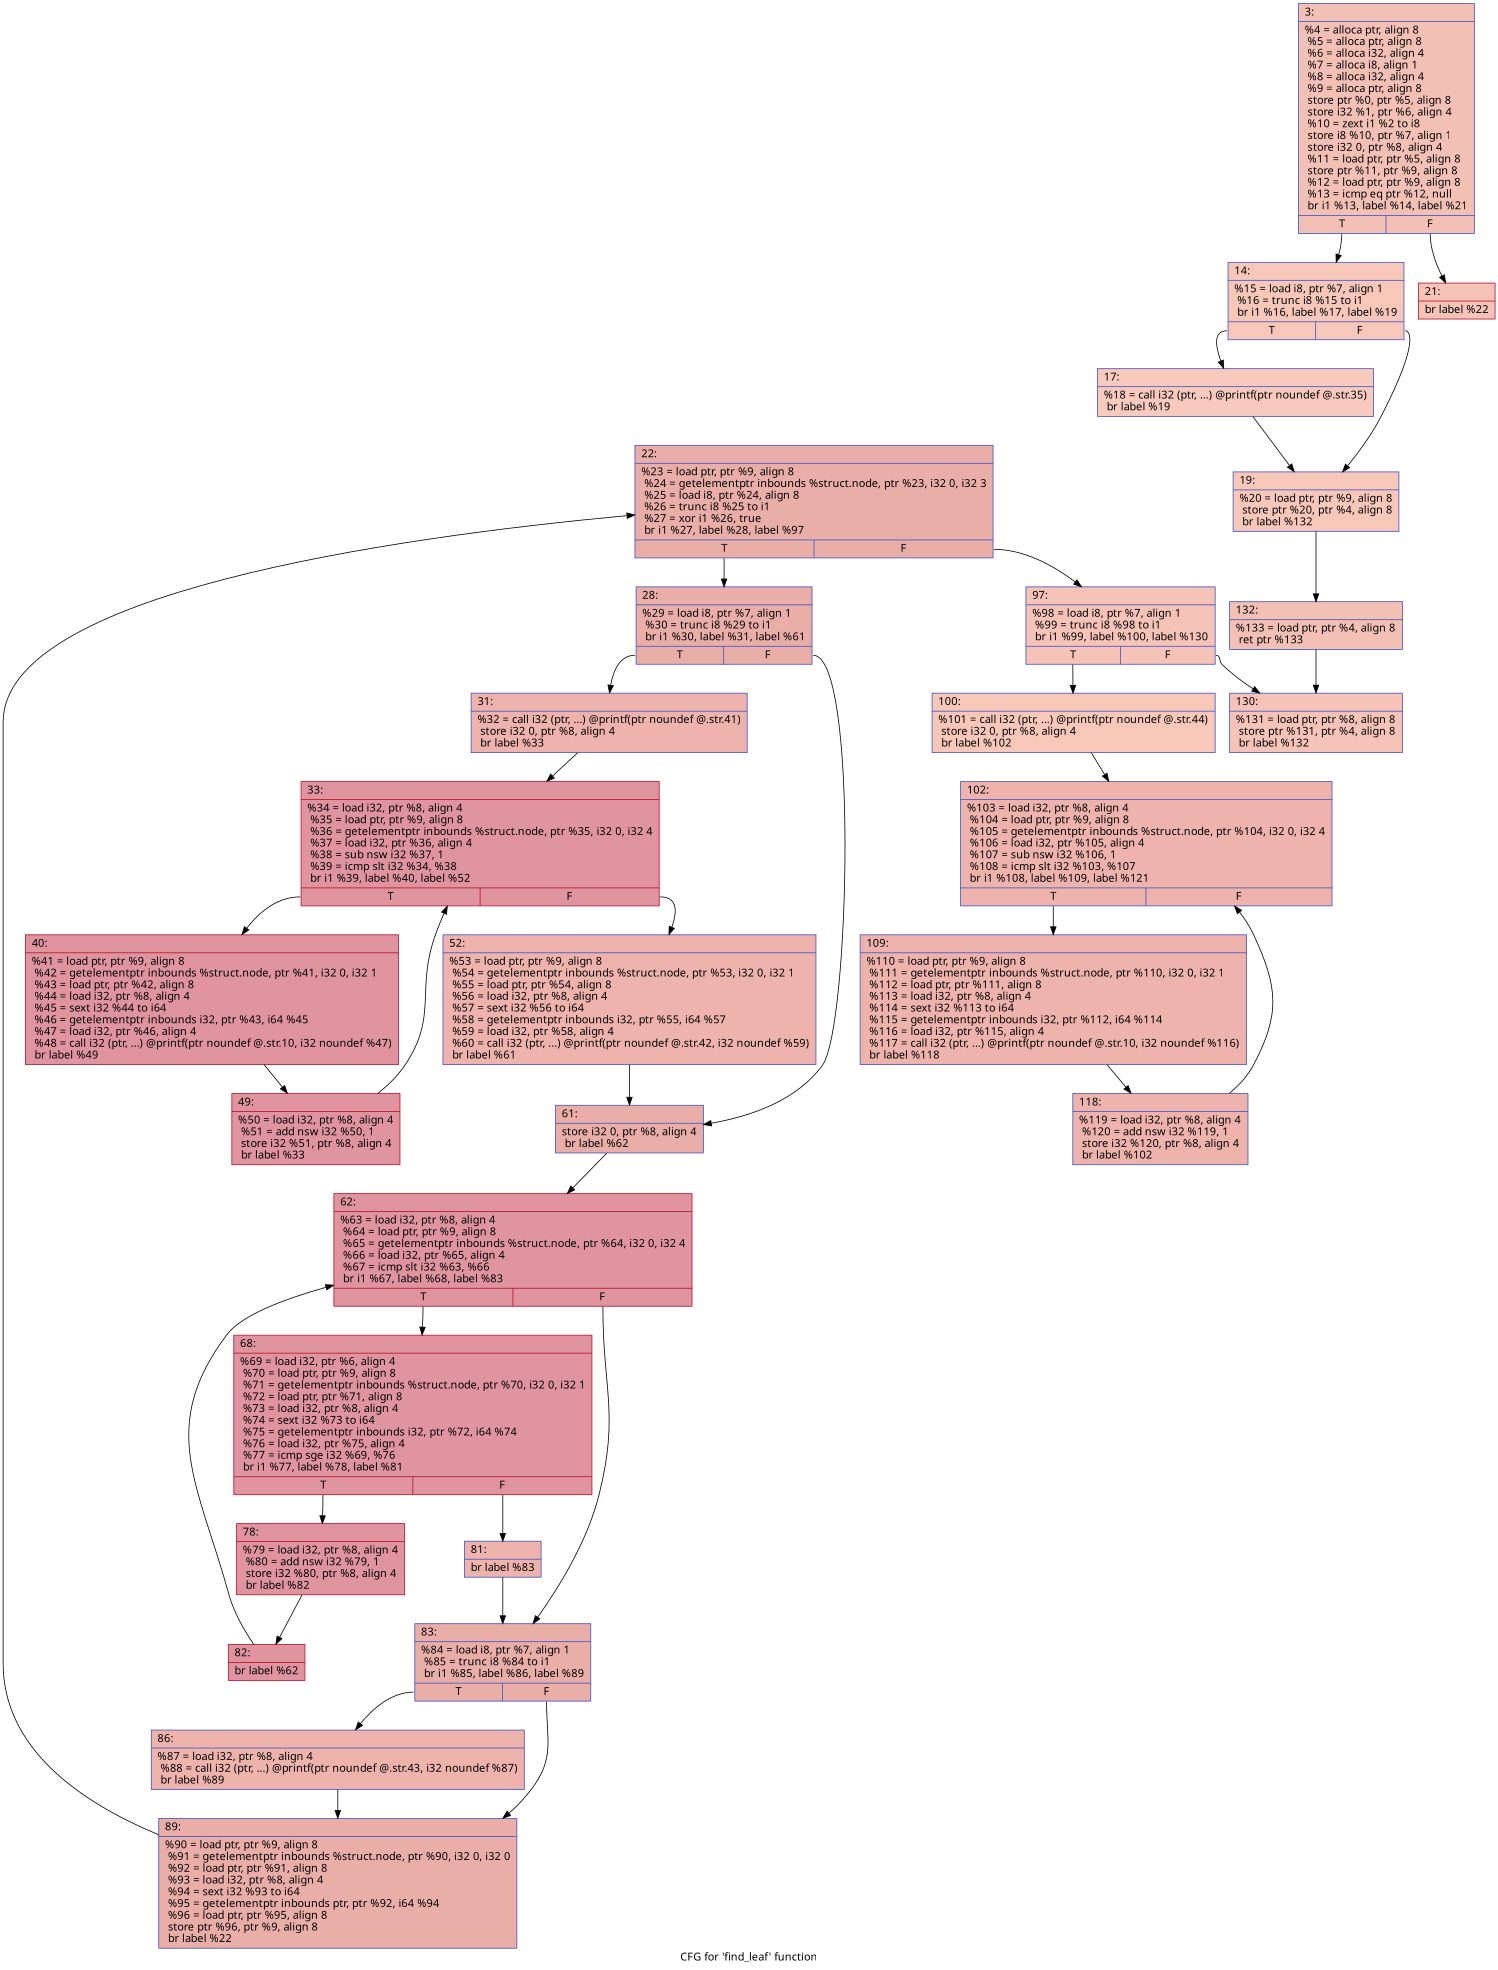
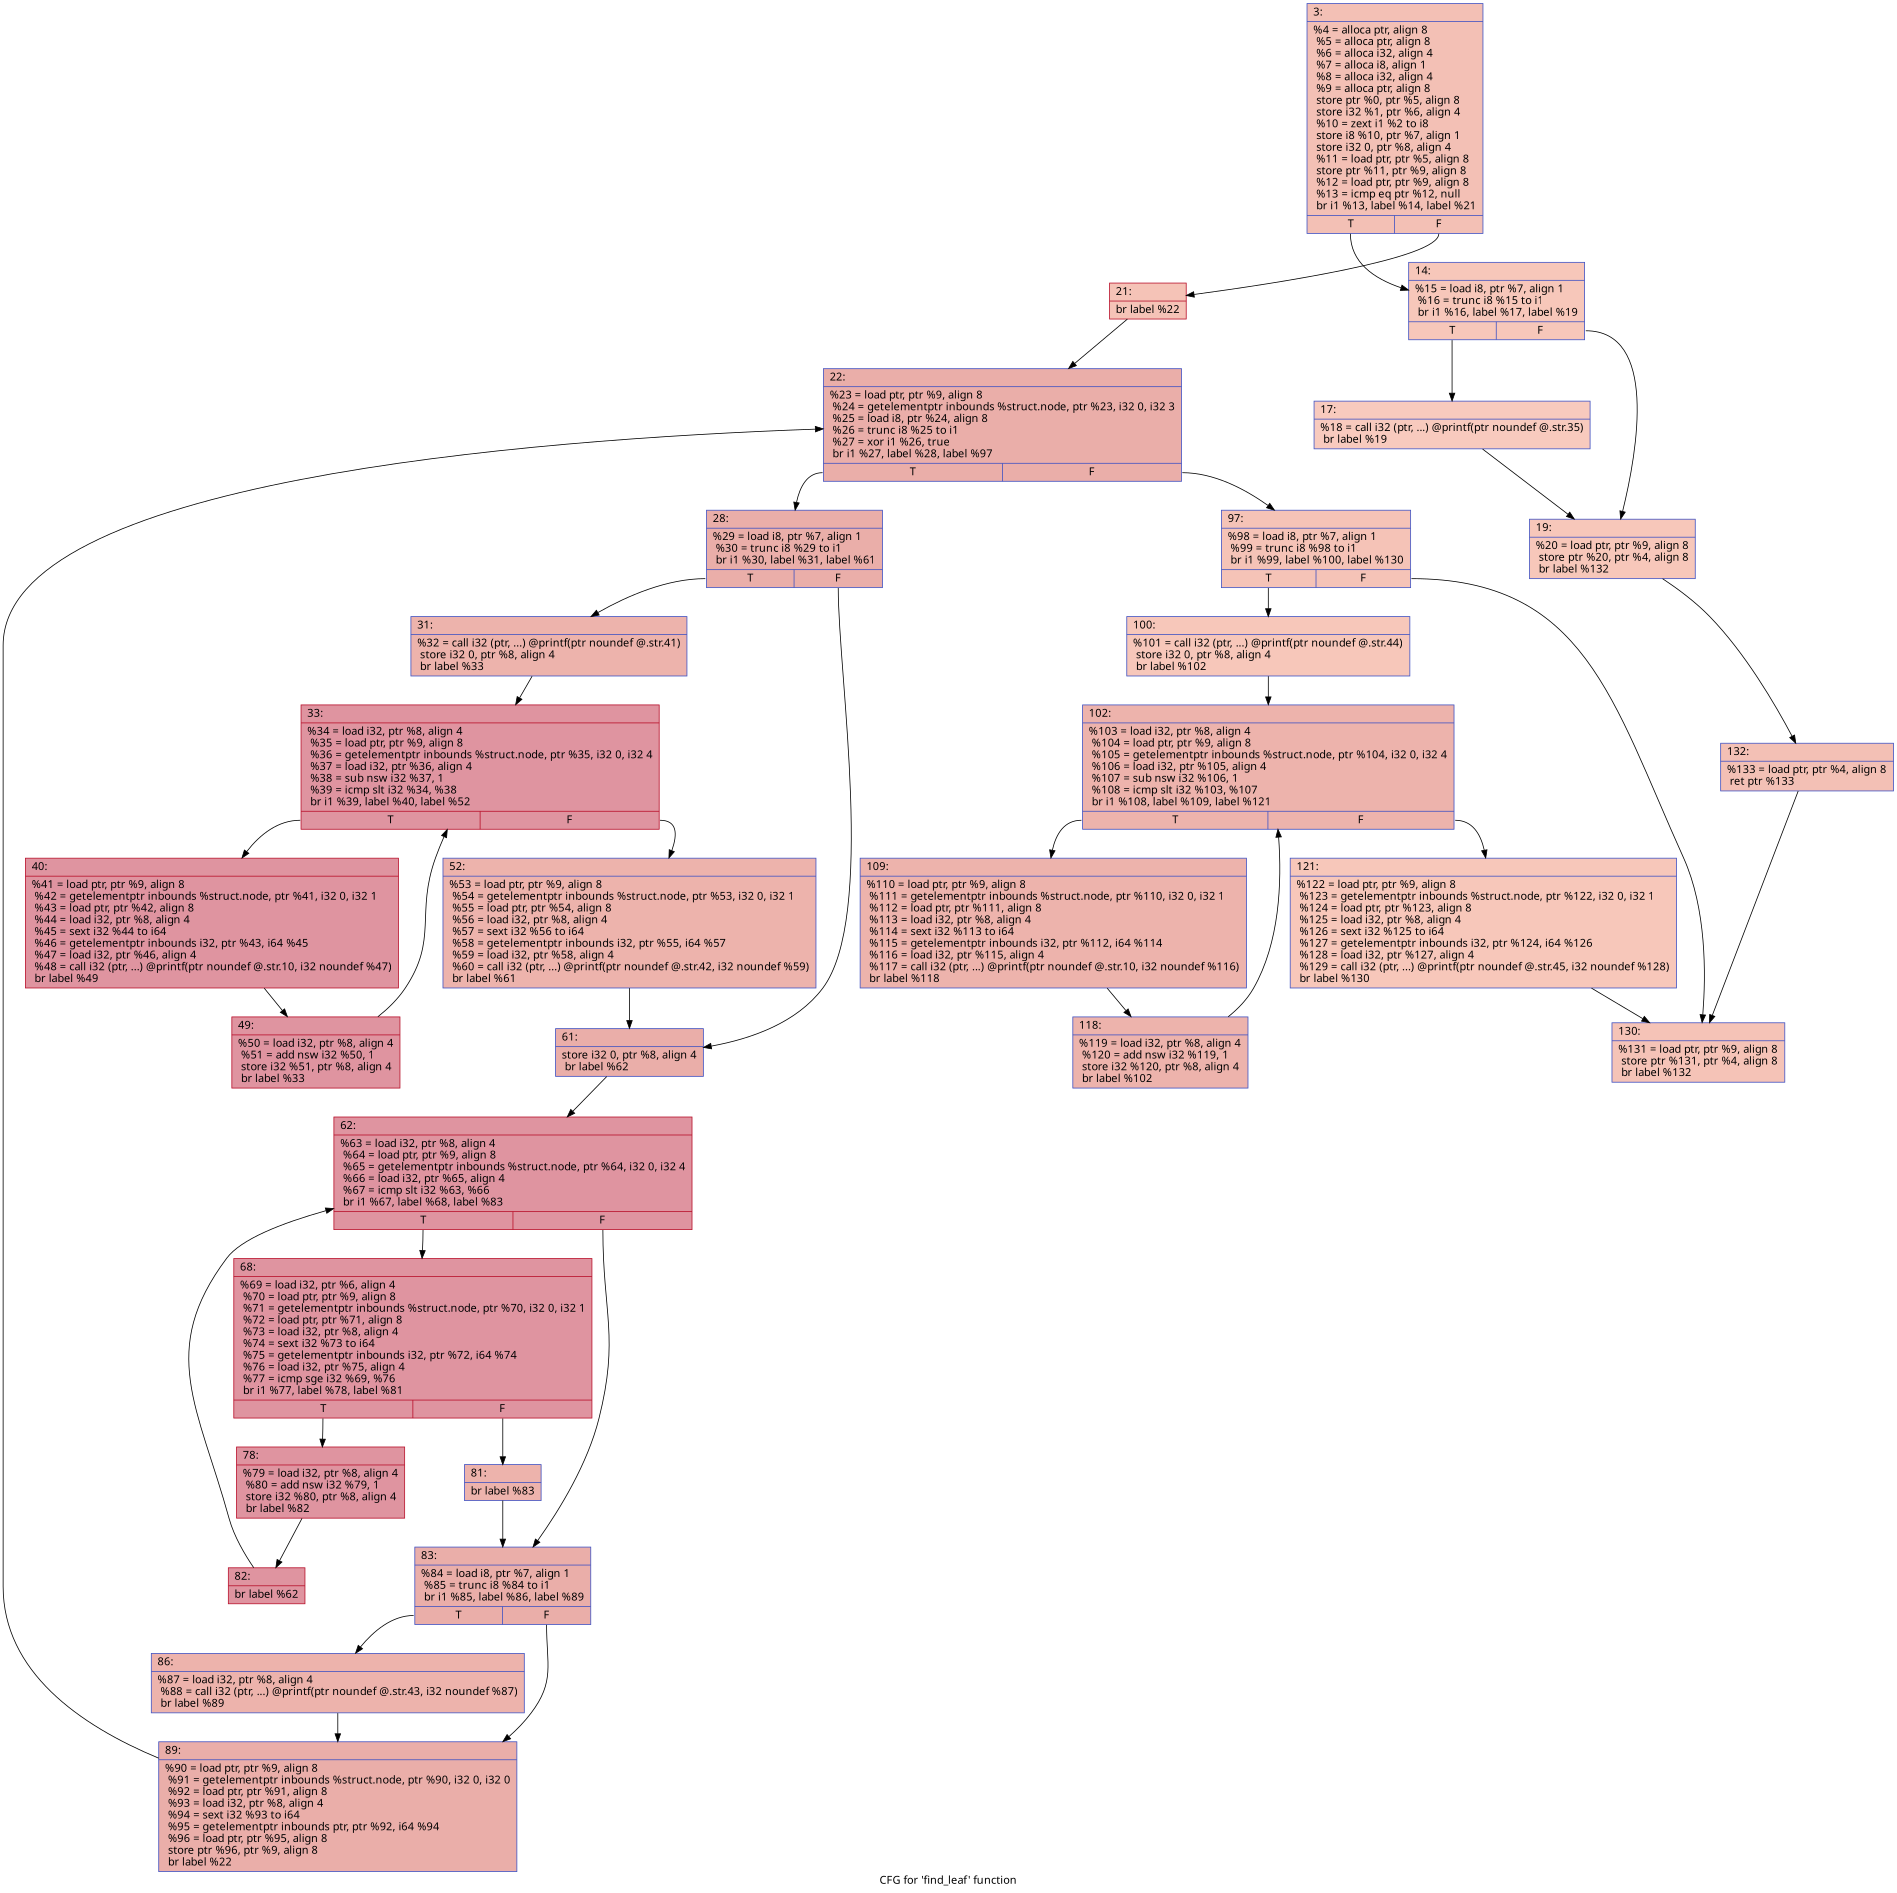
edge "21:" -> "22:": added
node "130:": text "%131 = load ptr, ptr %8, align 8" -> "%131 = load ptr, ptr %9, align 8"
node "121:": added
